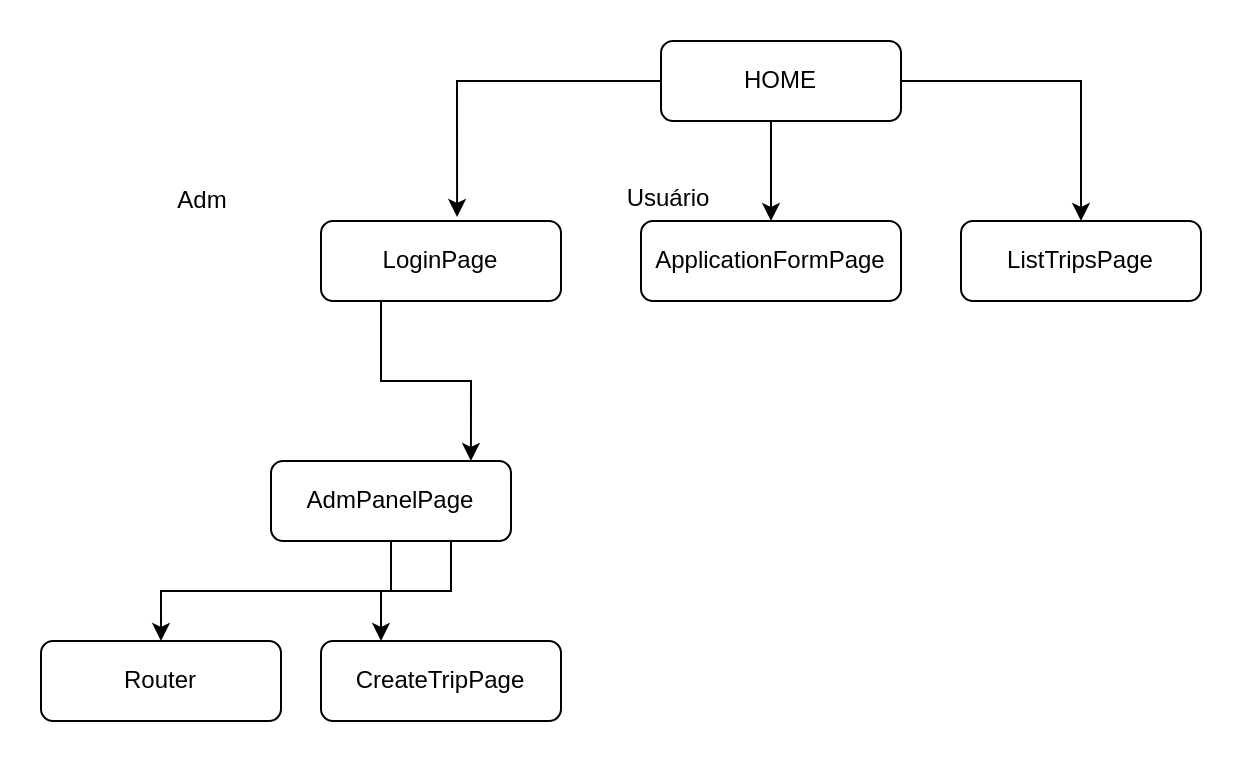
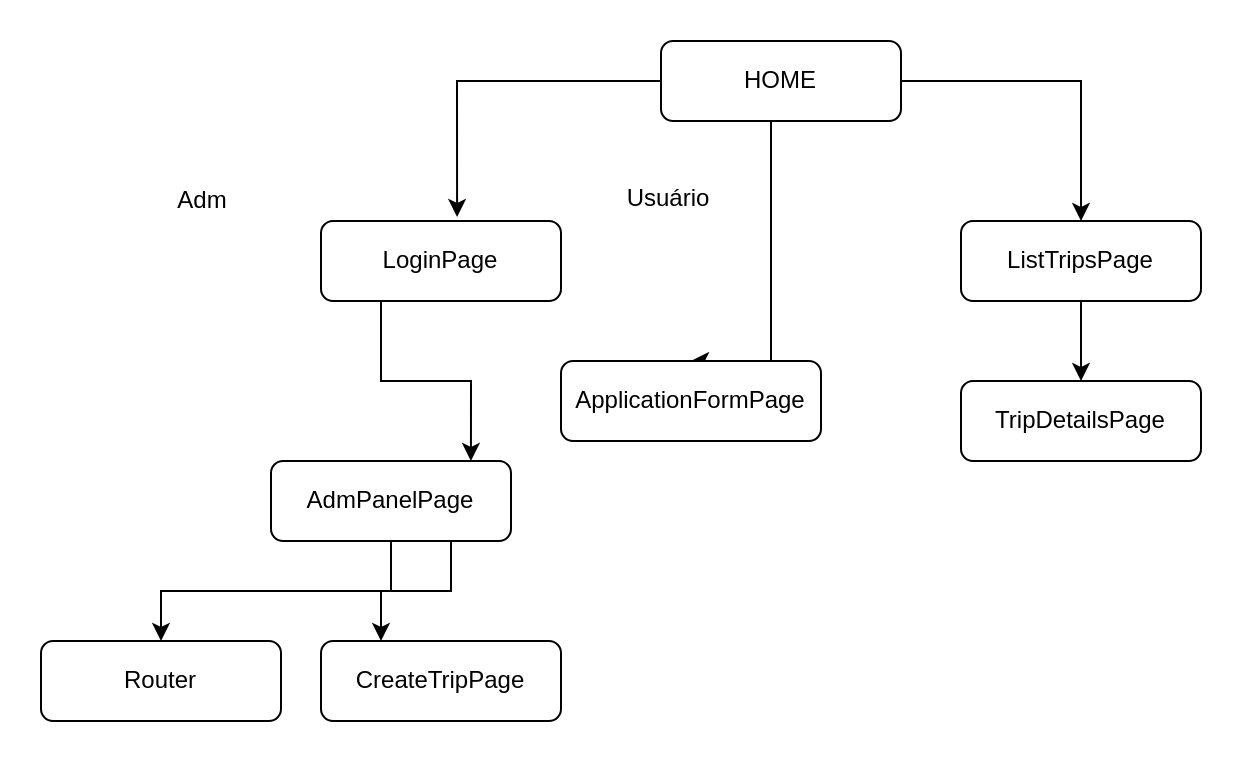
node "ApplicationFormPage": moved (771, 261) -> (691, 401)
edge "ListTripsPage" -> "TripDetailsPage": added
node "TripDetailsPage": added
